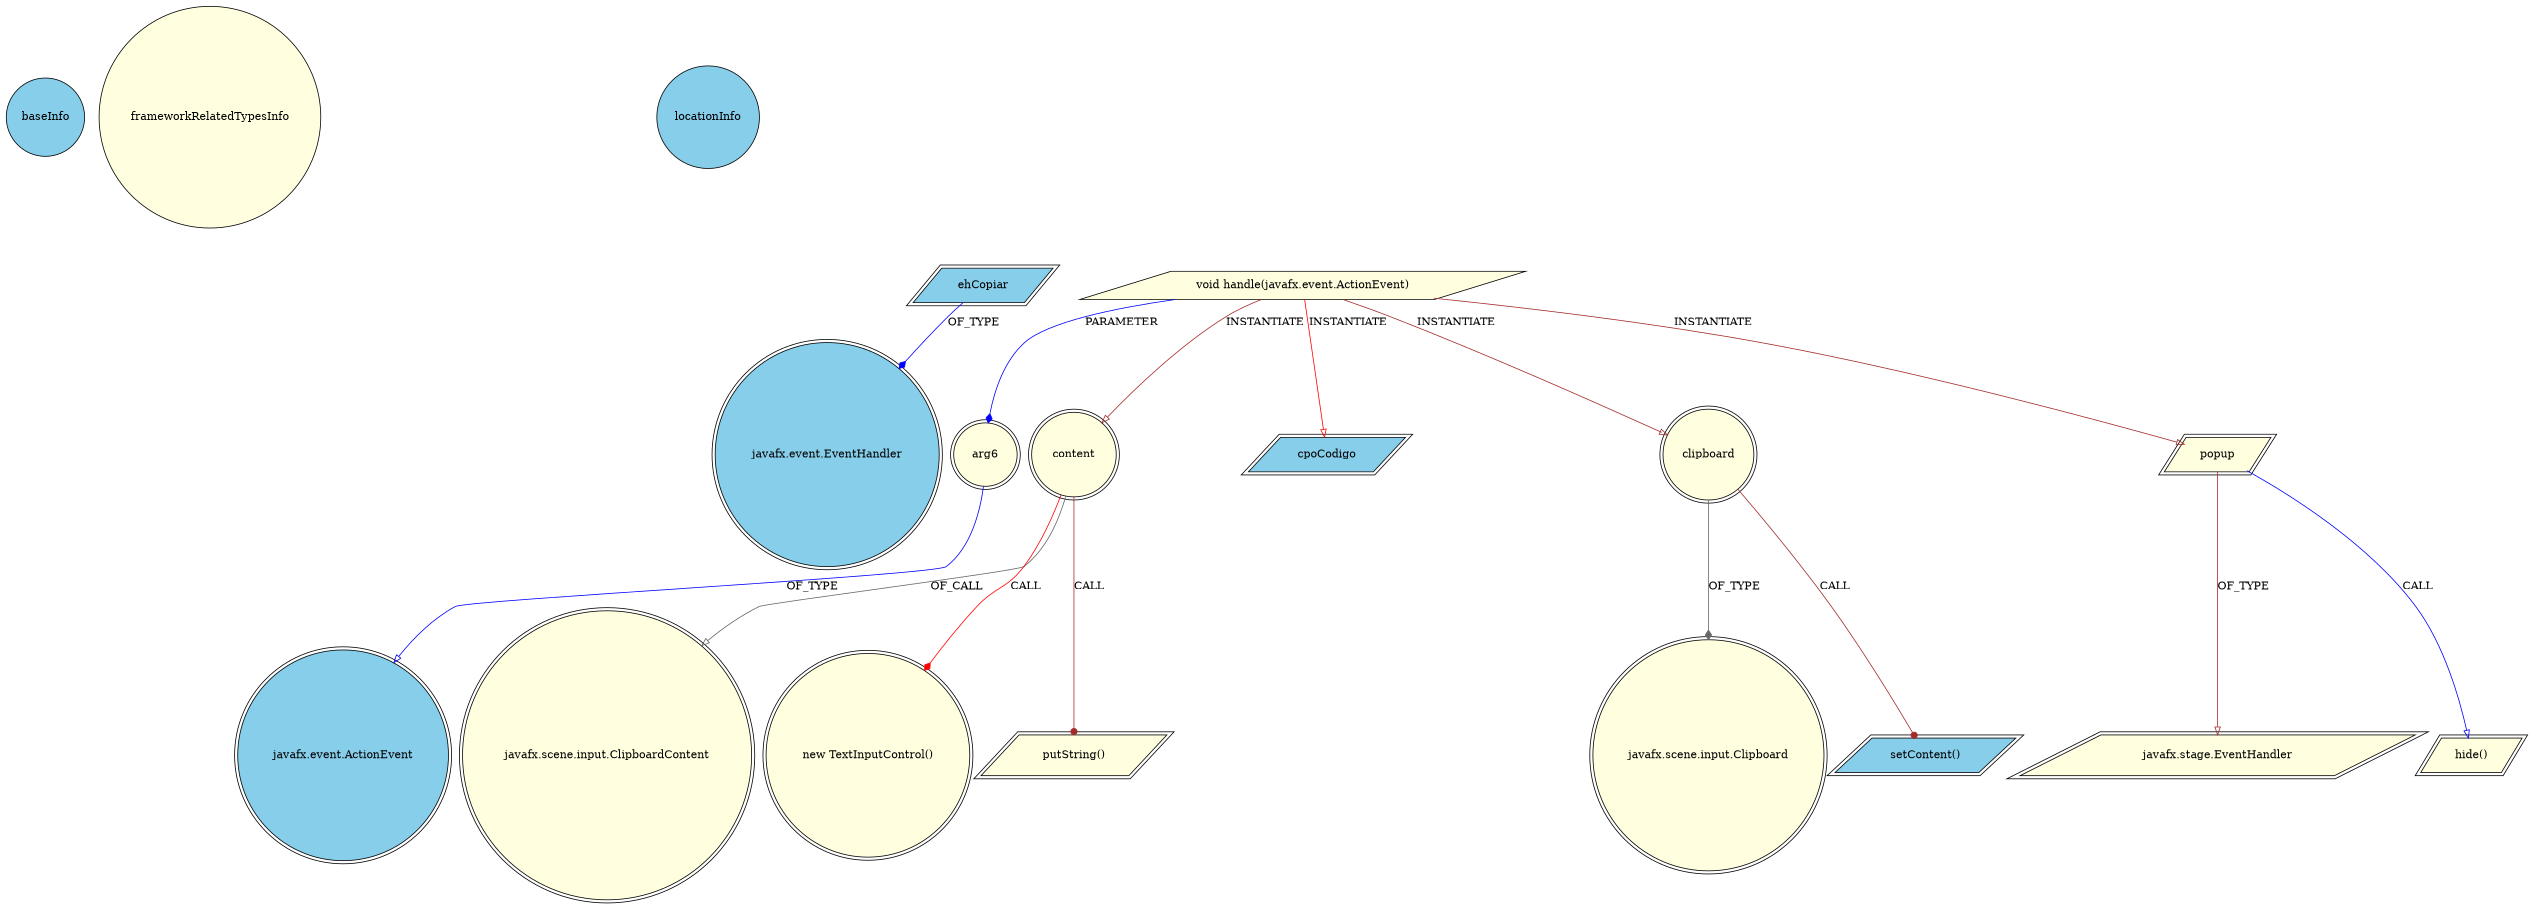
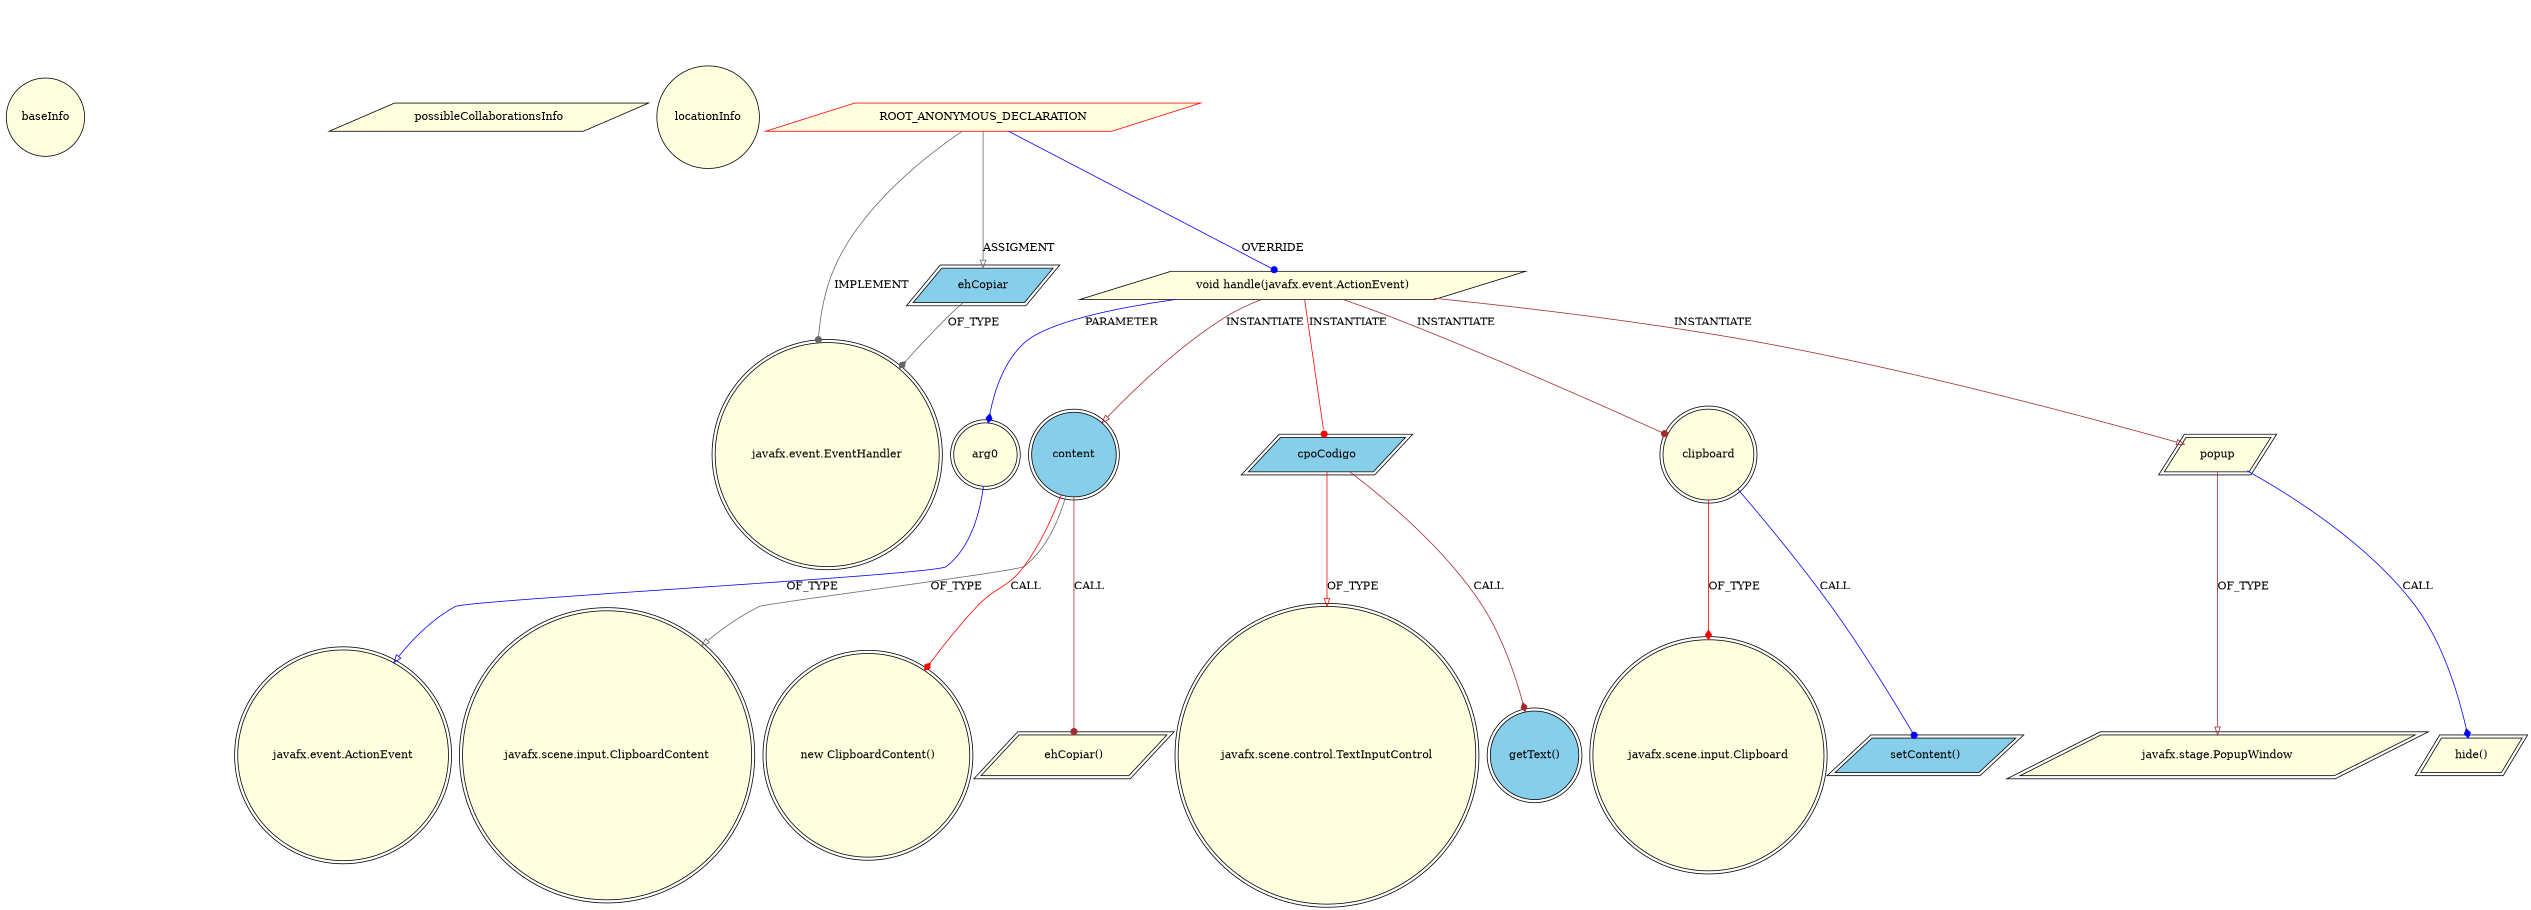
node "baseInfo": fillcolor skyblue -> lightyellow
node "frameworkRelatedTypesInfo": removed
node "possibleCollaborationsInfo": added
node "locationInfo": fillcolor skyblue -> lightyellow
node "ROOT_ANONYMOUS_DECLARATION": added
edge "ehCopiar" -> "javafx.event.EventHandler": color blue -> gray40
edge "void handle(javafx.event.ActionEvent)" -> "clipboard": arrowhead onormal -> dot
edge "void handle(javafx.event.ActionEvent)" -> "cpoCodigo": arrowhead onormal -> dot
node "javafx.event.EventHandler": fillcolor skyblue -> lightyellow
node "arg6": label "arg6" -> "arg0"
node "content": fillcolor lightyellow -> skyblue
edge "clipboard" -> "javafx.scene.input.Clipboard": color gray40 -> red
edge "popup" -> "hide()": arrowhead onormal -> diamond
edge "content" -> "javafx.scene.input.ClipboardContent": label "OF_CALL" -> "OF_TYPE"
edge "clipboard" -> "setContent()": color brown -> blue
node "javafx.event.ActionEvent": fillcolor skyblue -> lightyellow
node "new TextInputControl()": label "new TextInputControl()" -> "new ClipboardContent()"
node "putString()": label "putString()" -> "ehCopiar()"
node "javafx.scene.control.TextInputControl": added
node "getText()": added
node "javafx.stage.EventHandler": label "javafx.stage.EventHandler" -> "javafx.stage.PopupWindow"
